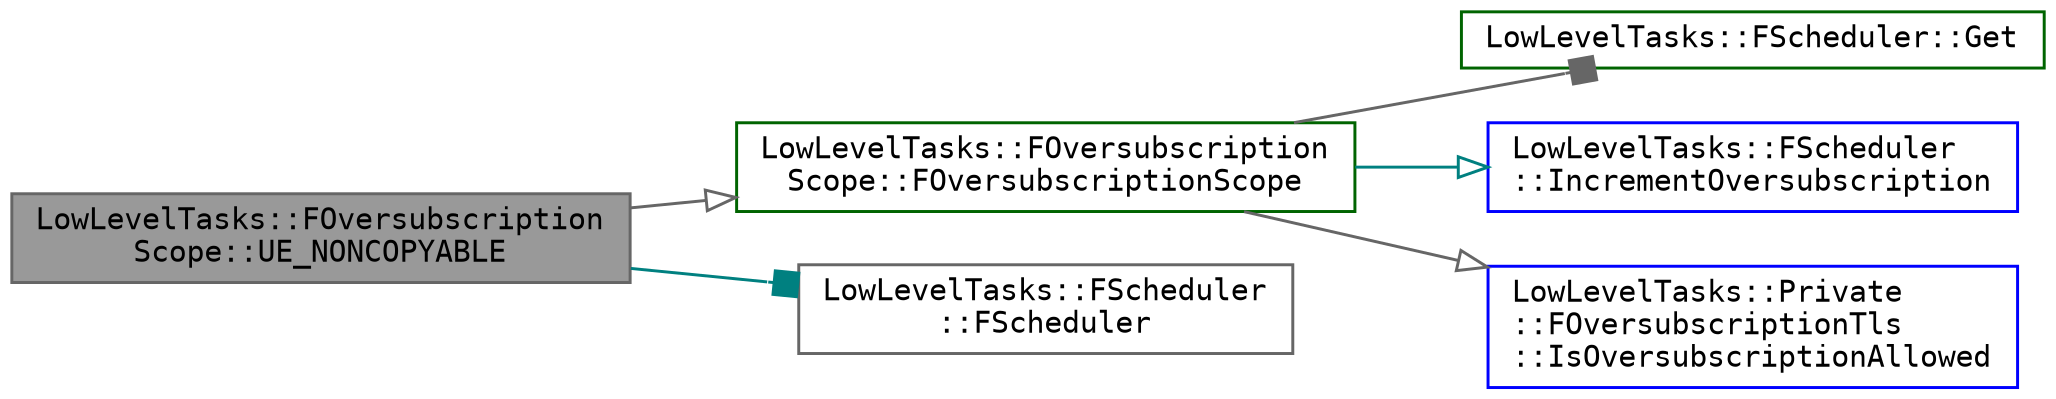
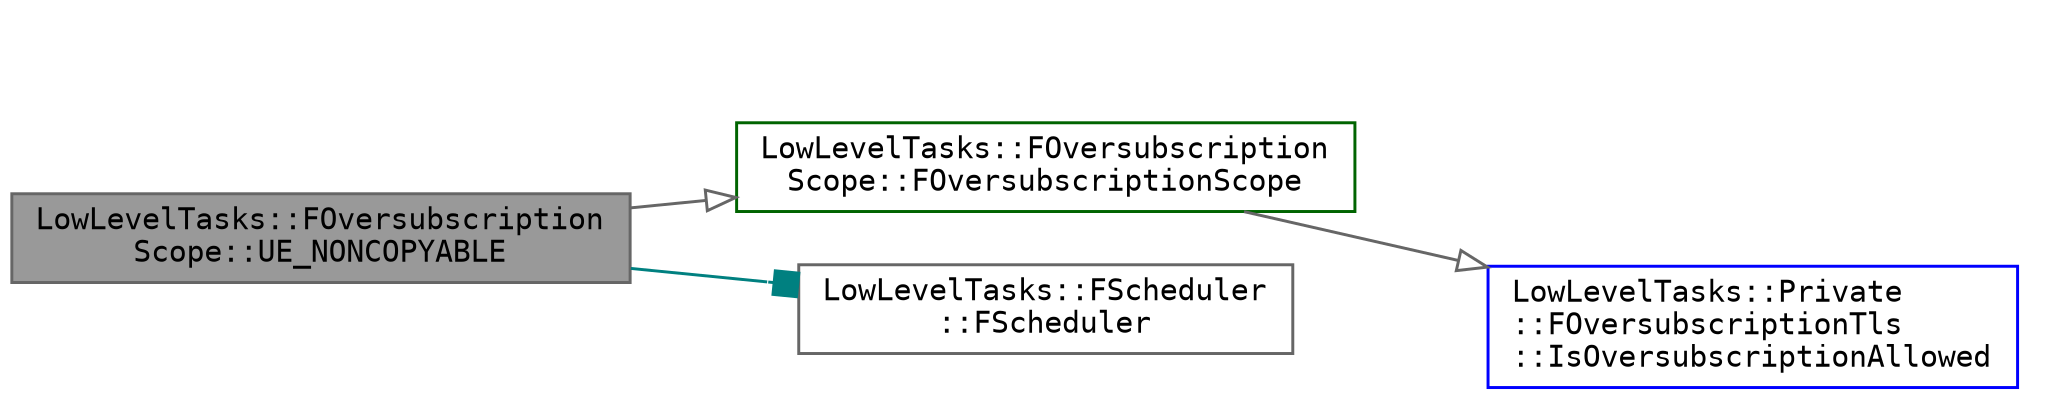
node "LowLevelTasks::FScheduler::Get": removed
node "LowLevelTasks::FScheduler ::IncrementOversubscription": removed
